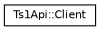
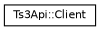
node "Ts1Api::Client": label "Ts1Api::Client" -> "Ts3Api::Client"
